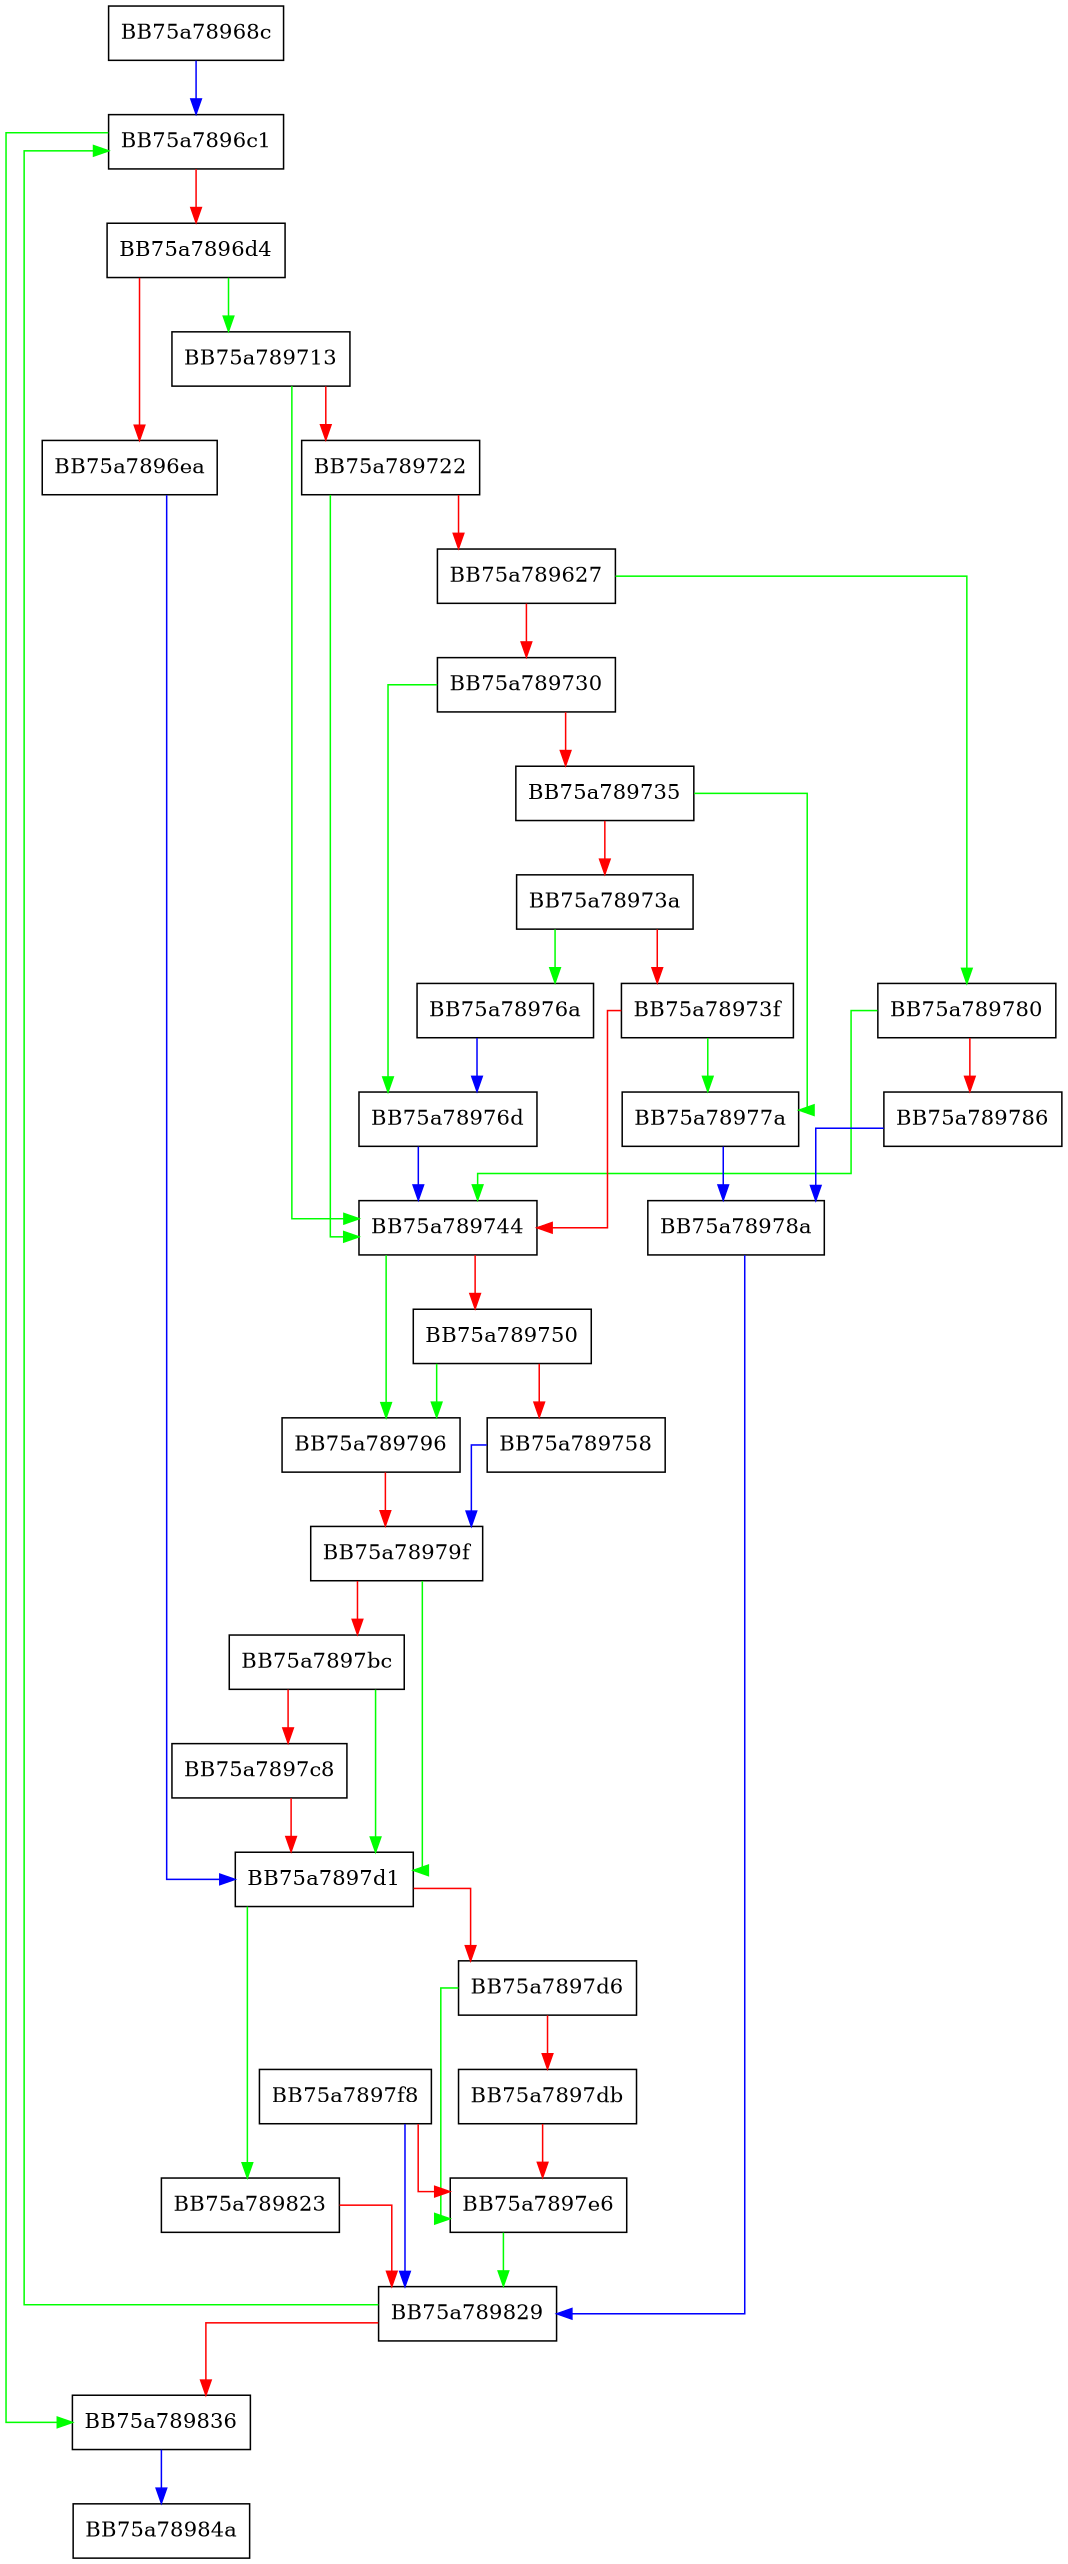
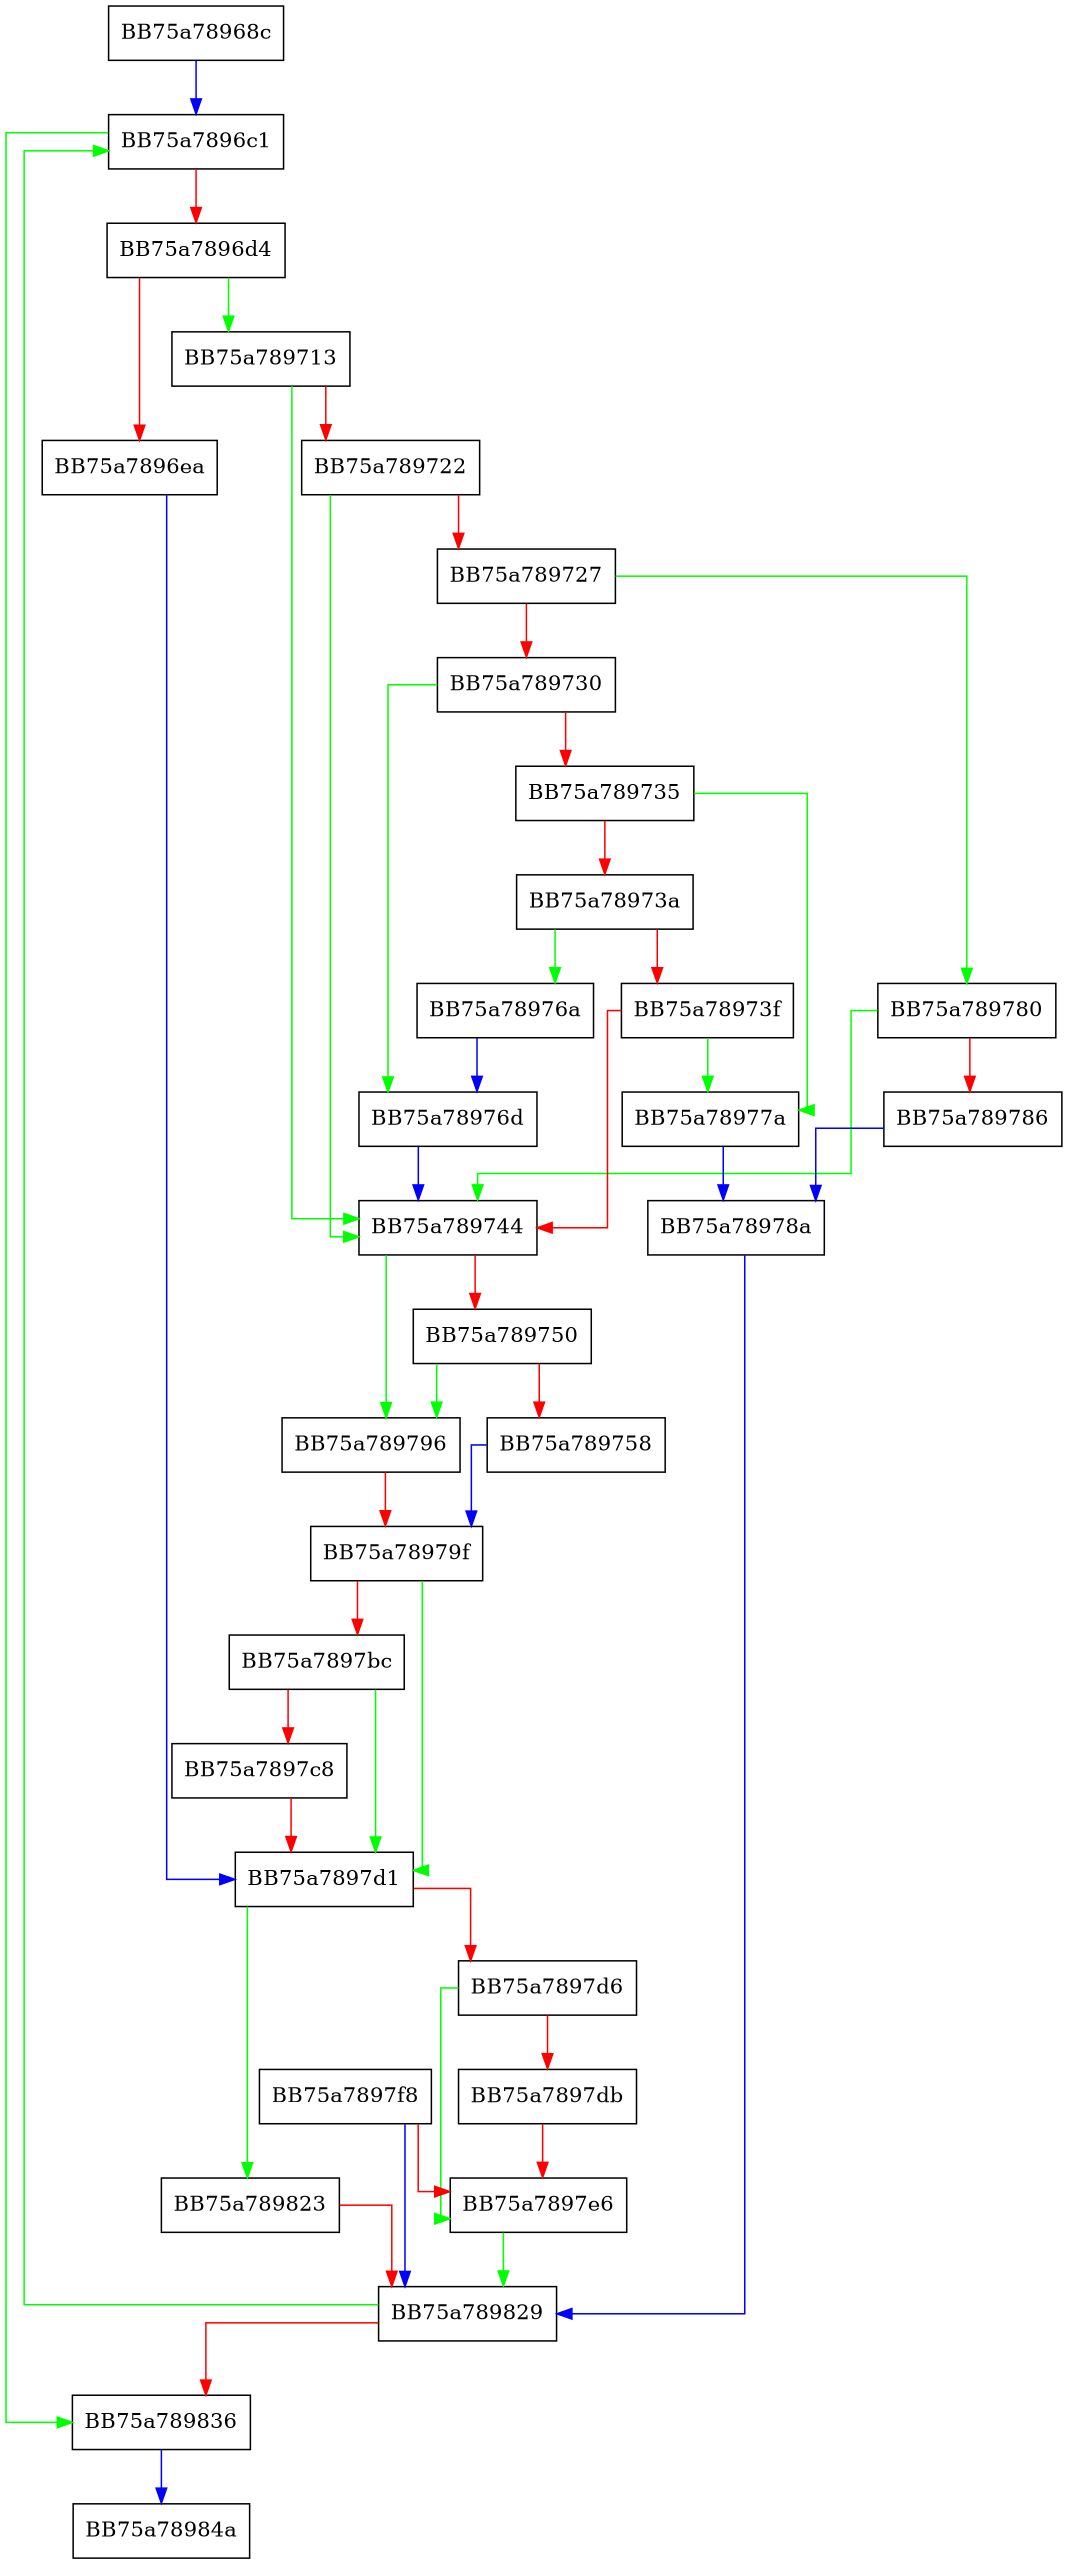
node "BB75a789627": label "BB75a789627" -> "BB75a789727"
